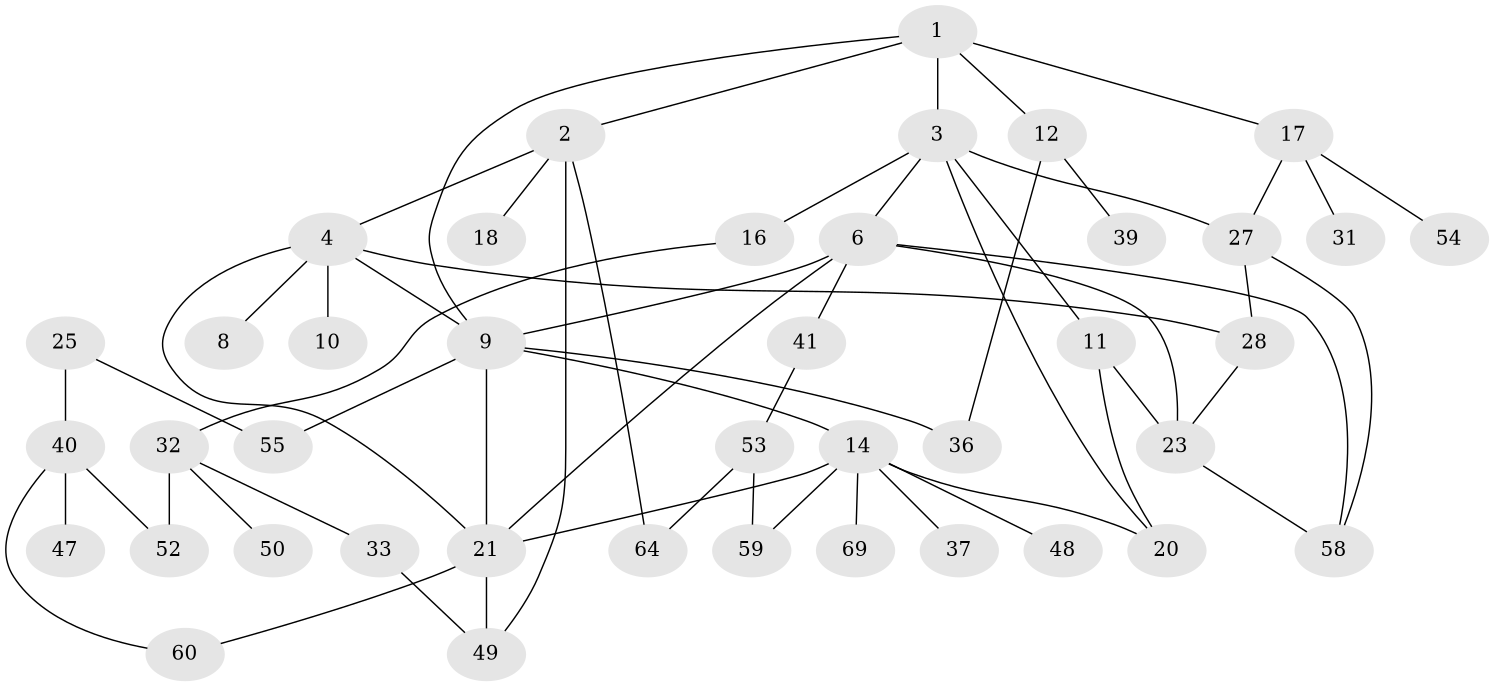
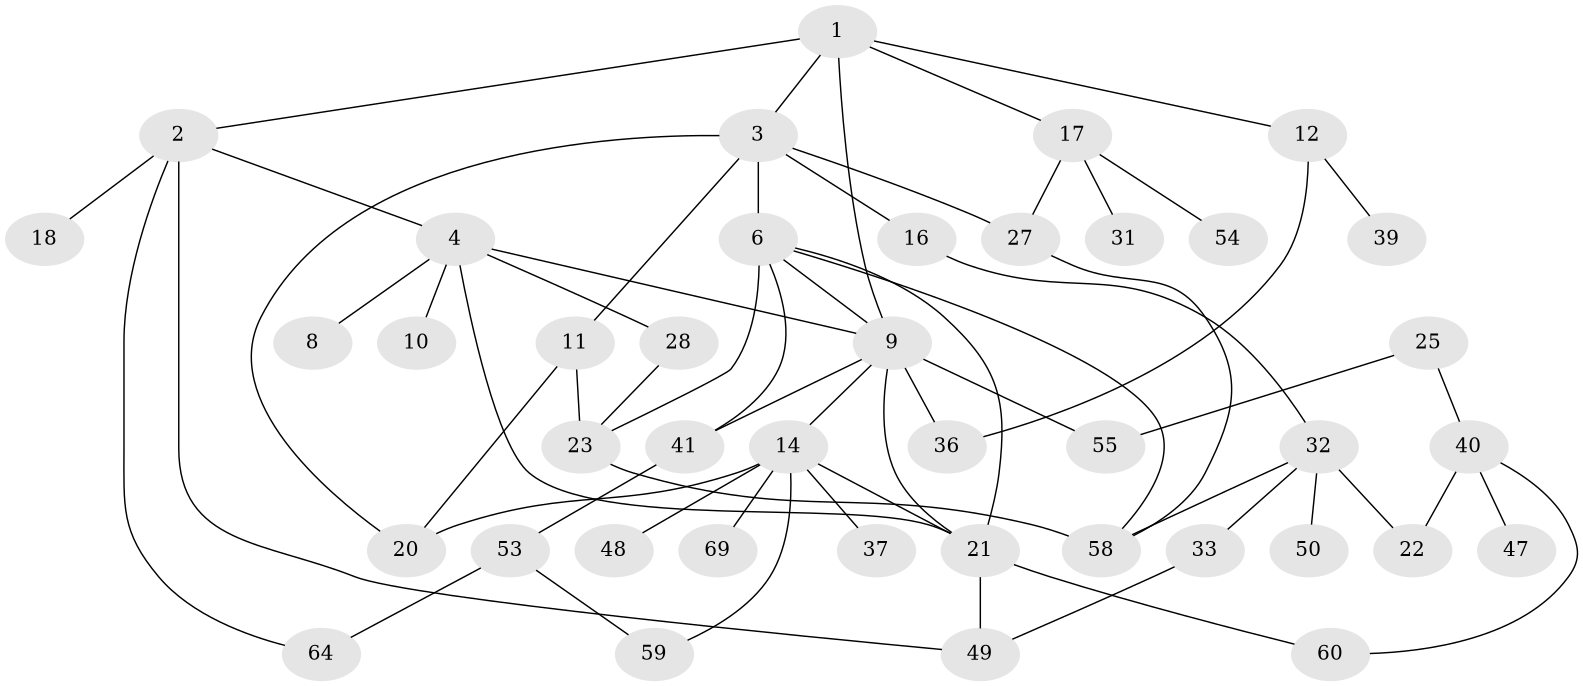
edge "27" -- "28": removed
edge "9" -- "41": added
edge "32" -- "58": added
node "52": label "52" -> "22"
